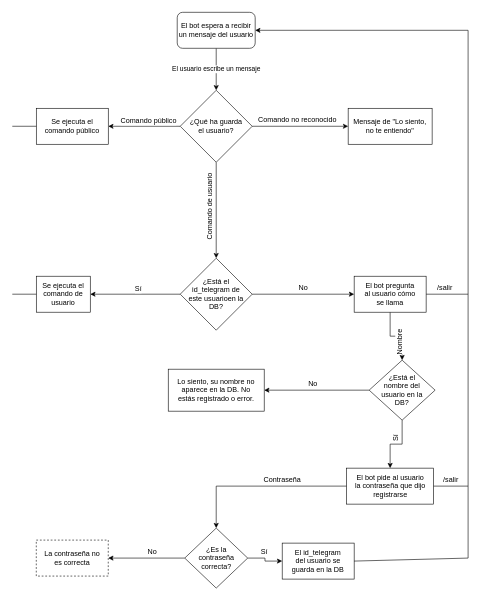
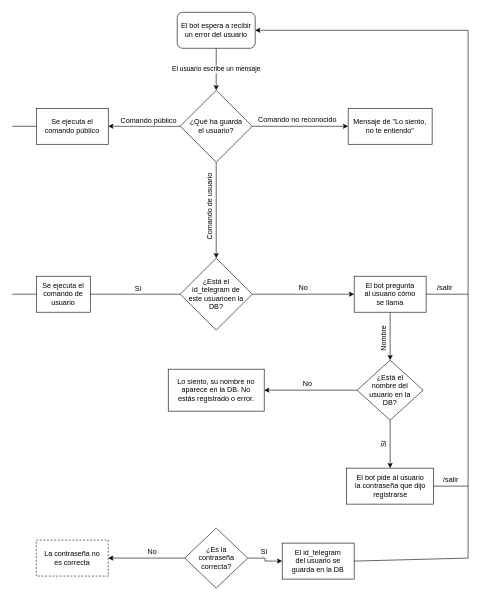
node "El bot espera a recibir un mensaje del usuario": label "El bot espera a recibir un mensaje del usuario" -> "El bot espera a recibir un error del usuario"
edge "¿Está el id_telegram de este usuarioen la DB?" -> "Se ejecuta el comando de usuario": arrowhead classic -> none
node "¿Está el nombre del usuario en la DB?": moved (402, 390) -> (390, 390)
edge "El bot pide al usuario la contraseña que dijo registrarse" -> "¿Es la contraseña correcta?": removed, label "Contraseña"
